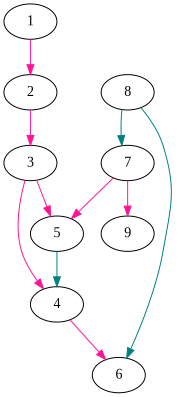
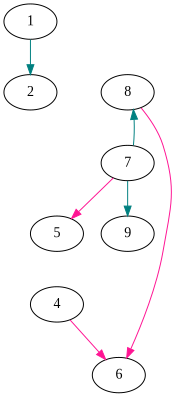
edge "1" -> "2": color deeppink -> teal
edge "8" -> "7": reversed
node "3": removed
edge "7" -> "9": color deeppink -> teal
edge "8" -> "6": color teal -> deeppink
edge "5" -> "4": removed
